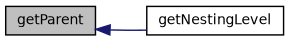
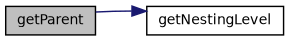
edge "getNestingLevel" -> "getParent": reversed
